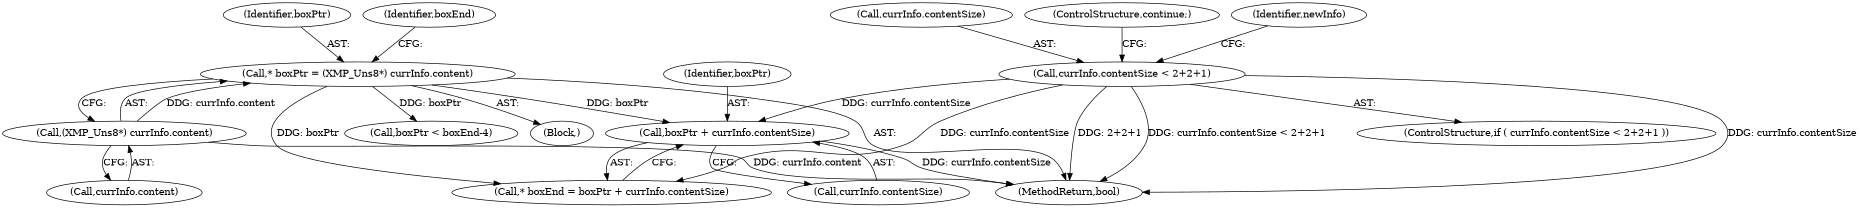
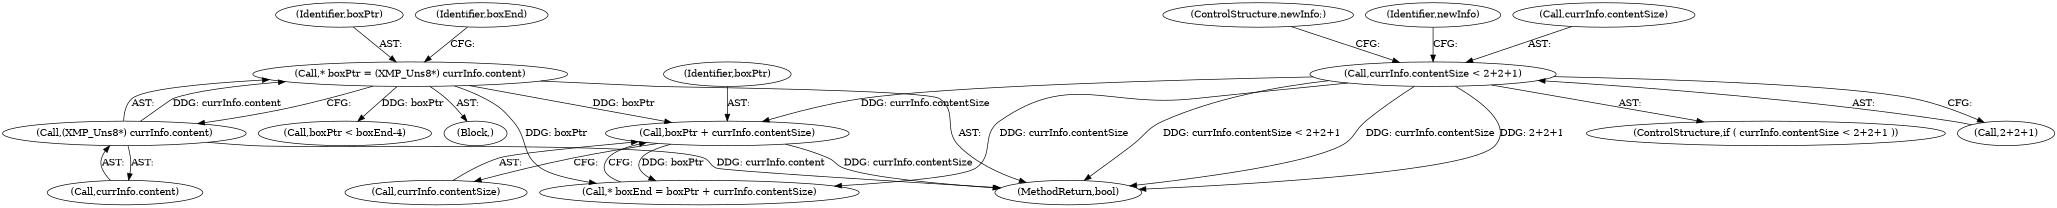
node "(ControlStructure,continue;)": label "(ControlStructure,continue;)" -> "(ControlStructure,newInfo;)"
node "(Call,2+2+1)": added
edge "(Call,(XMP_Uns8*) currInfo.content)" -> "(Call,currInfo.content)": label "CFG: " -> "AST: "
edge "(Call,boxPtr + currInfo.contentSize)" -> "(Call,* boxEnd = boxPtr + currInfo.contentSize)": label "AST: " -> "DDG: boxPtr"
